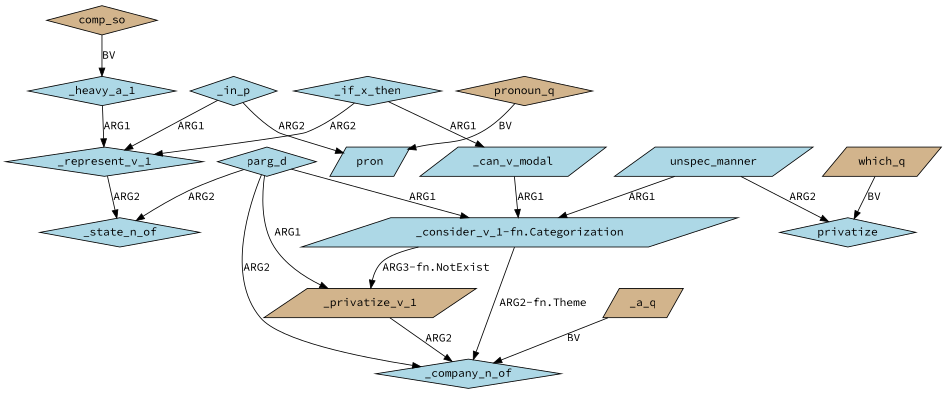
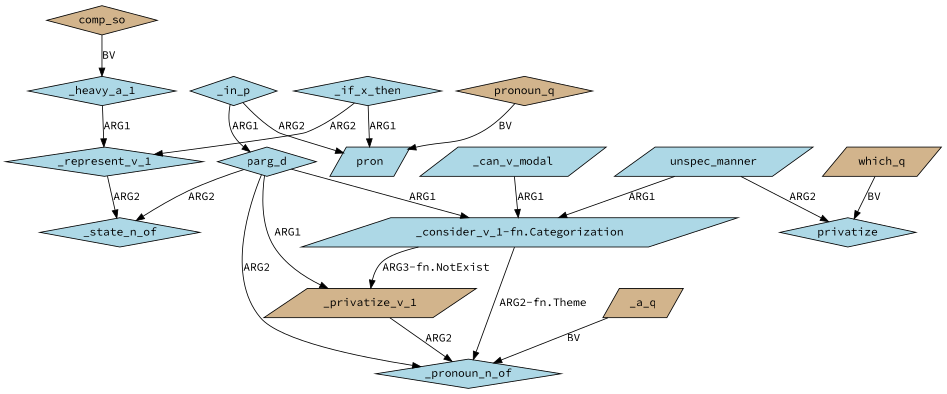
edge "_in_p" -> "_represent_v_1": now "_in_p" -> "parg_d"
edge "_if_x_then" -> "_can_v_modal": now "_if_x_then" -> "pron"
node "_company_n_of": label "_company_n_of" -> "_pronoun_n_of"
